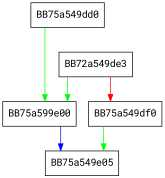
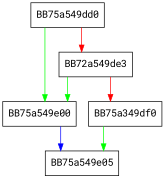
edge "BB75a549dd0" -> "BB72a549de3": added
node "BB75a599e00": label "BB75a599e00" -> "BB75a549e00"
node "BB75a549df0": label "BB75a549df0" -> "BB75a349df0"
